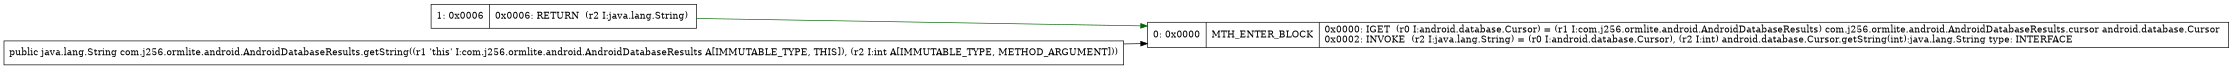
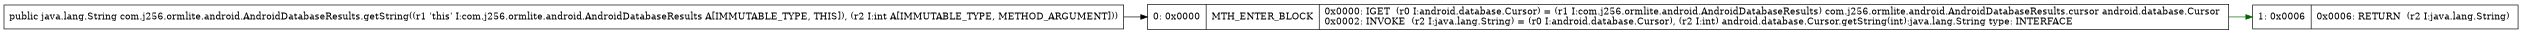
edge "1: 0x0006" -> "0: 0x0000": reversed
